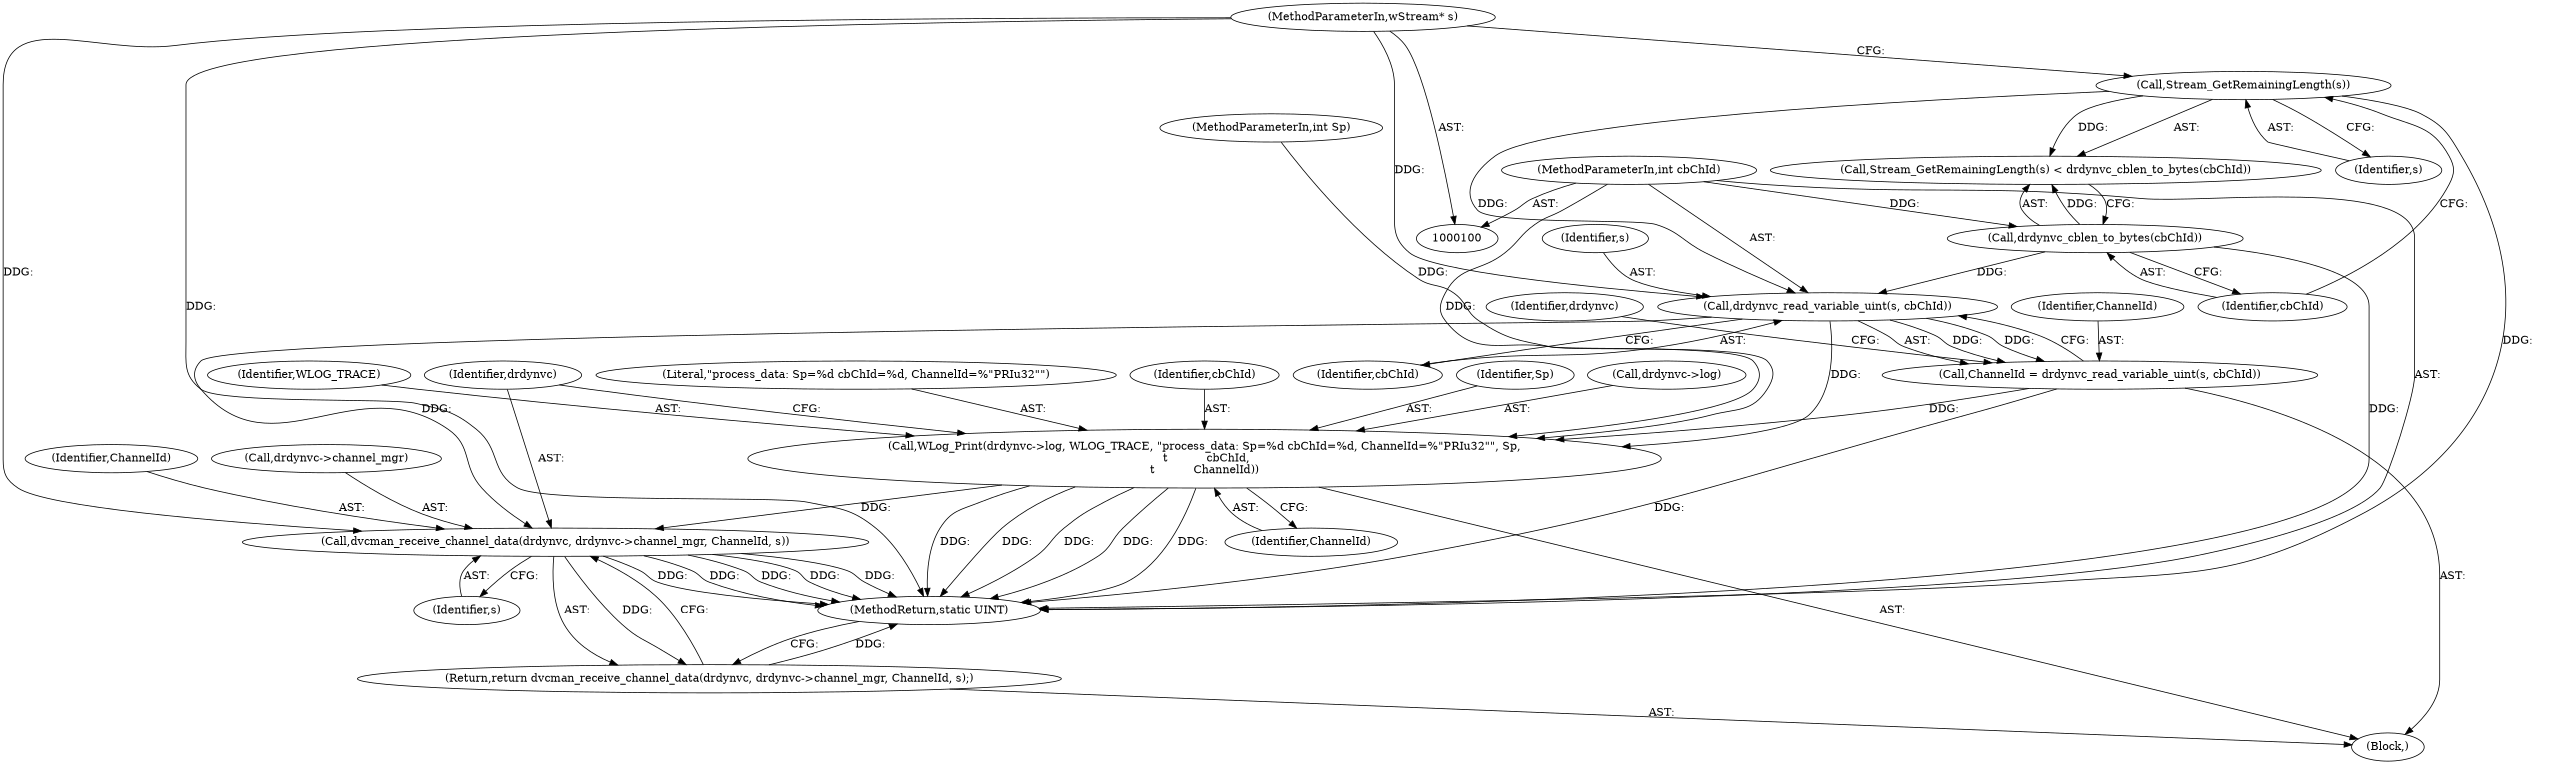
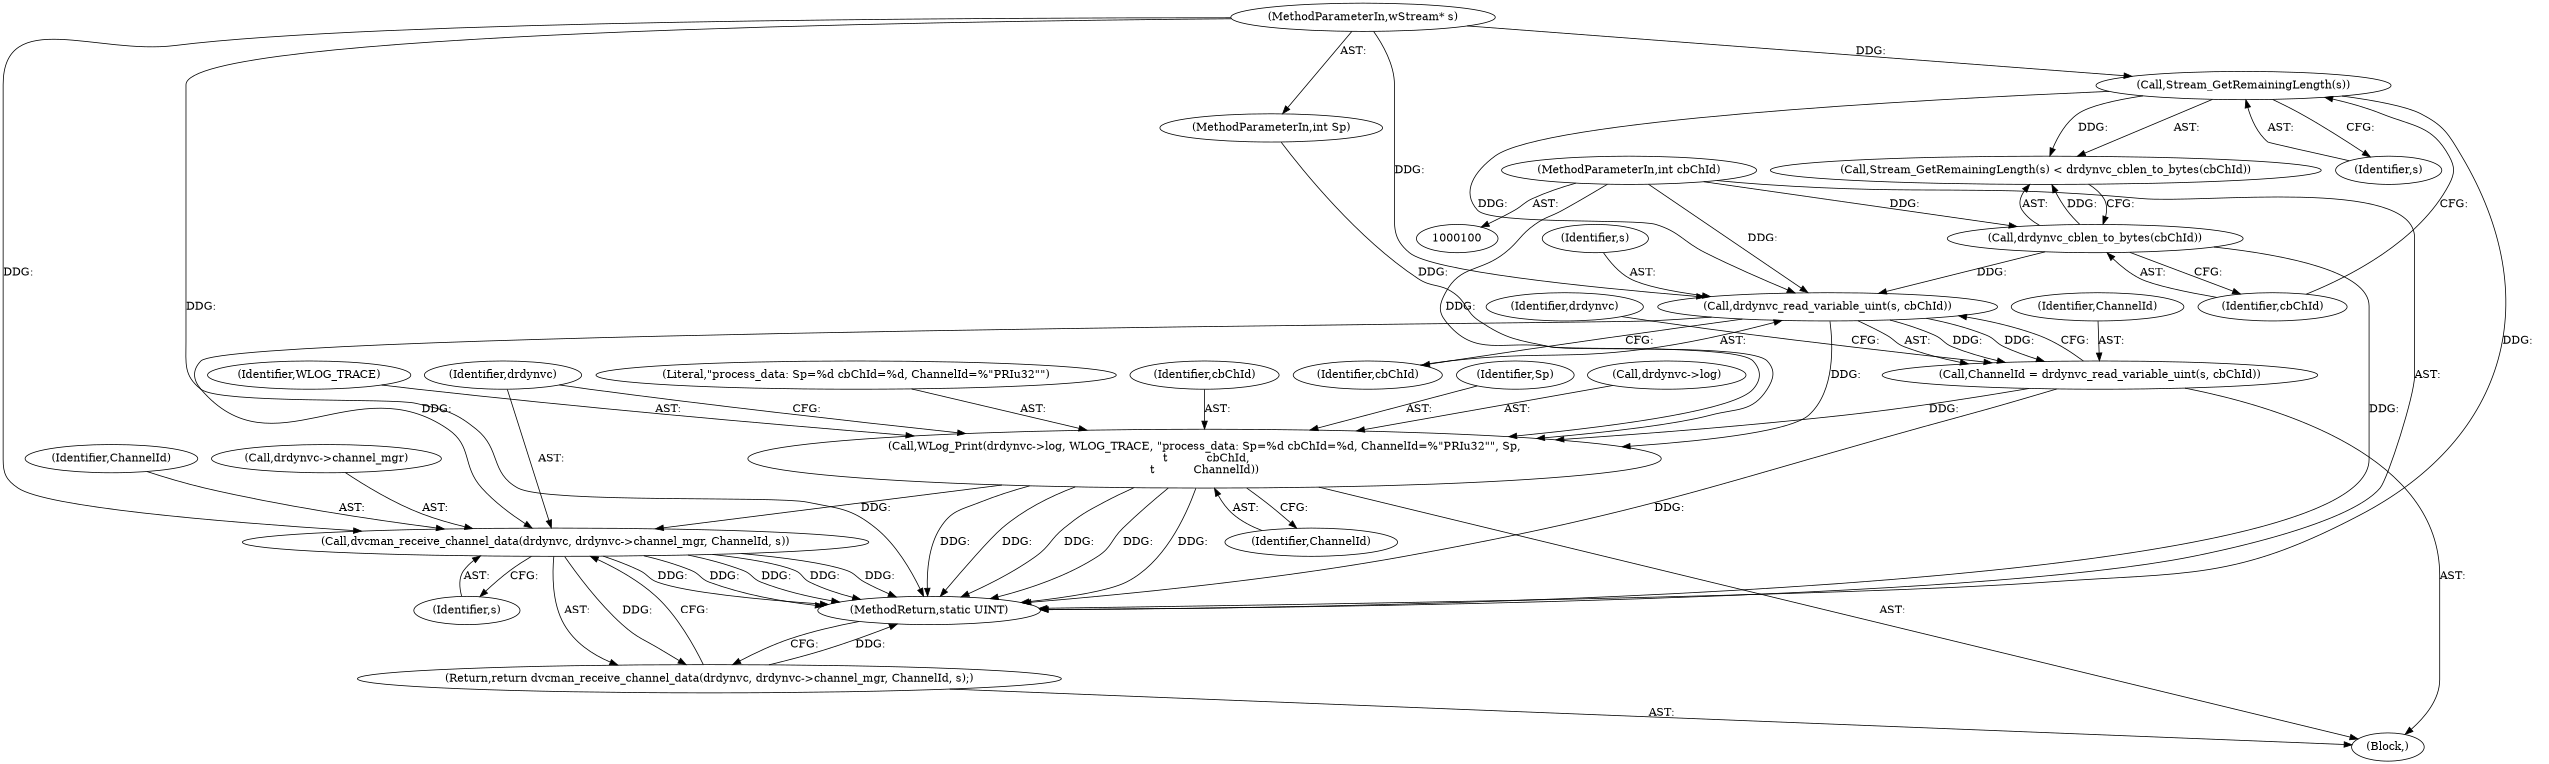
edge "(MethodParameterIn,wStream* s)" -> "(Call,Stream_GetRemainingLength(s))": label "CFG: " -> "DDG: "
edge "(MethodParameterIn,wStream* s)" -> "1000100": now "(MethodParameterIn,wStream* s)" -> "(MethodParameterIn,int Sp)"
edge "(MethodParameterIn,int cbChId)" -> "(Call,drdynvc_read_variable_uint(s, cbChId))": label "AST: " -> "DDG: "
